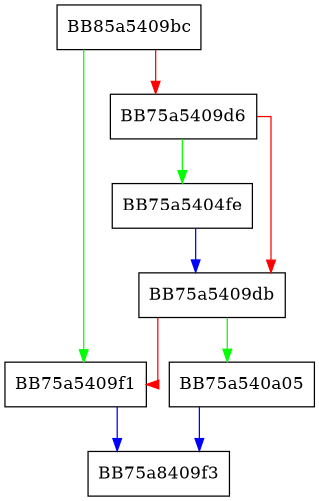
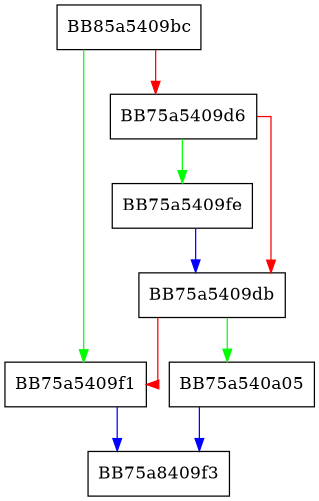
node "BB75a5404fe": label "BB75a5404fe" -> "BB75a5409fe"
